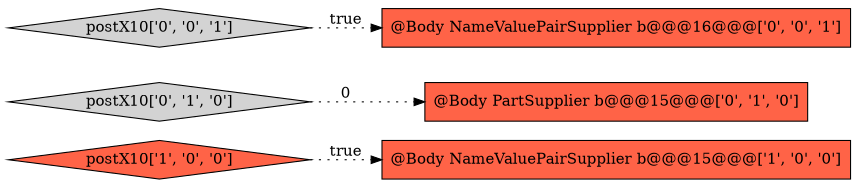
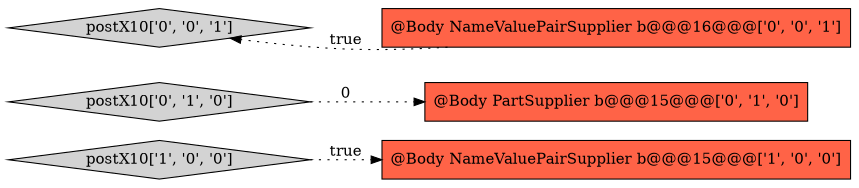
edge "postX10['0', '0', '1']" -> "@Body NameValuePairSupplier b@@@16@@@['0', '0', '1']": reversed
node "postX10['1', '0', '0']": fillcolor tomato -> lightgray
